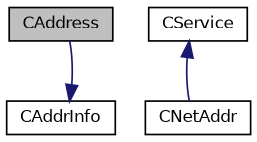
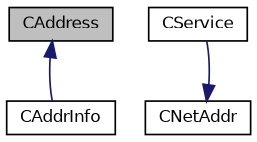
edge "CAddress" -> "CAddrInfo": reversed
edge "CNetAddr" -> "CService": reversed
